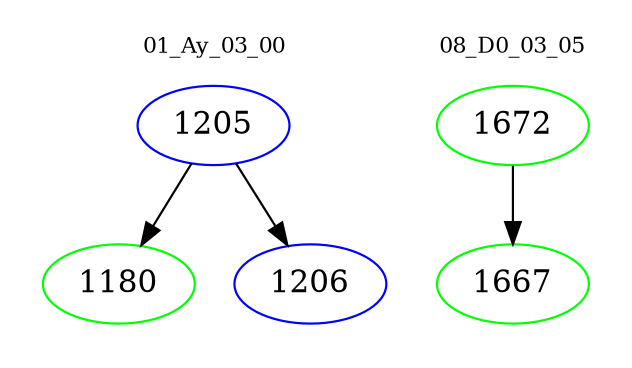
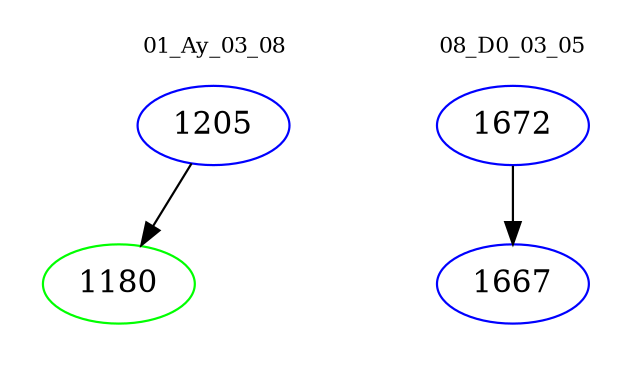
cluster "01_Ay_03_00": label "01_Ay_03_00" -> "01_Ay_03_08"
node "1672": color green -> blue
node "1206": removed
node "1667": color green -> blue
